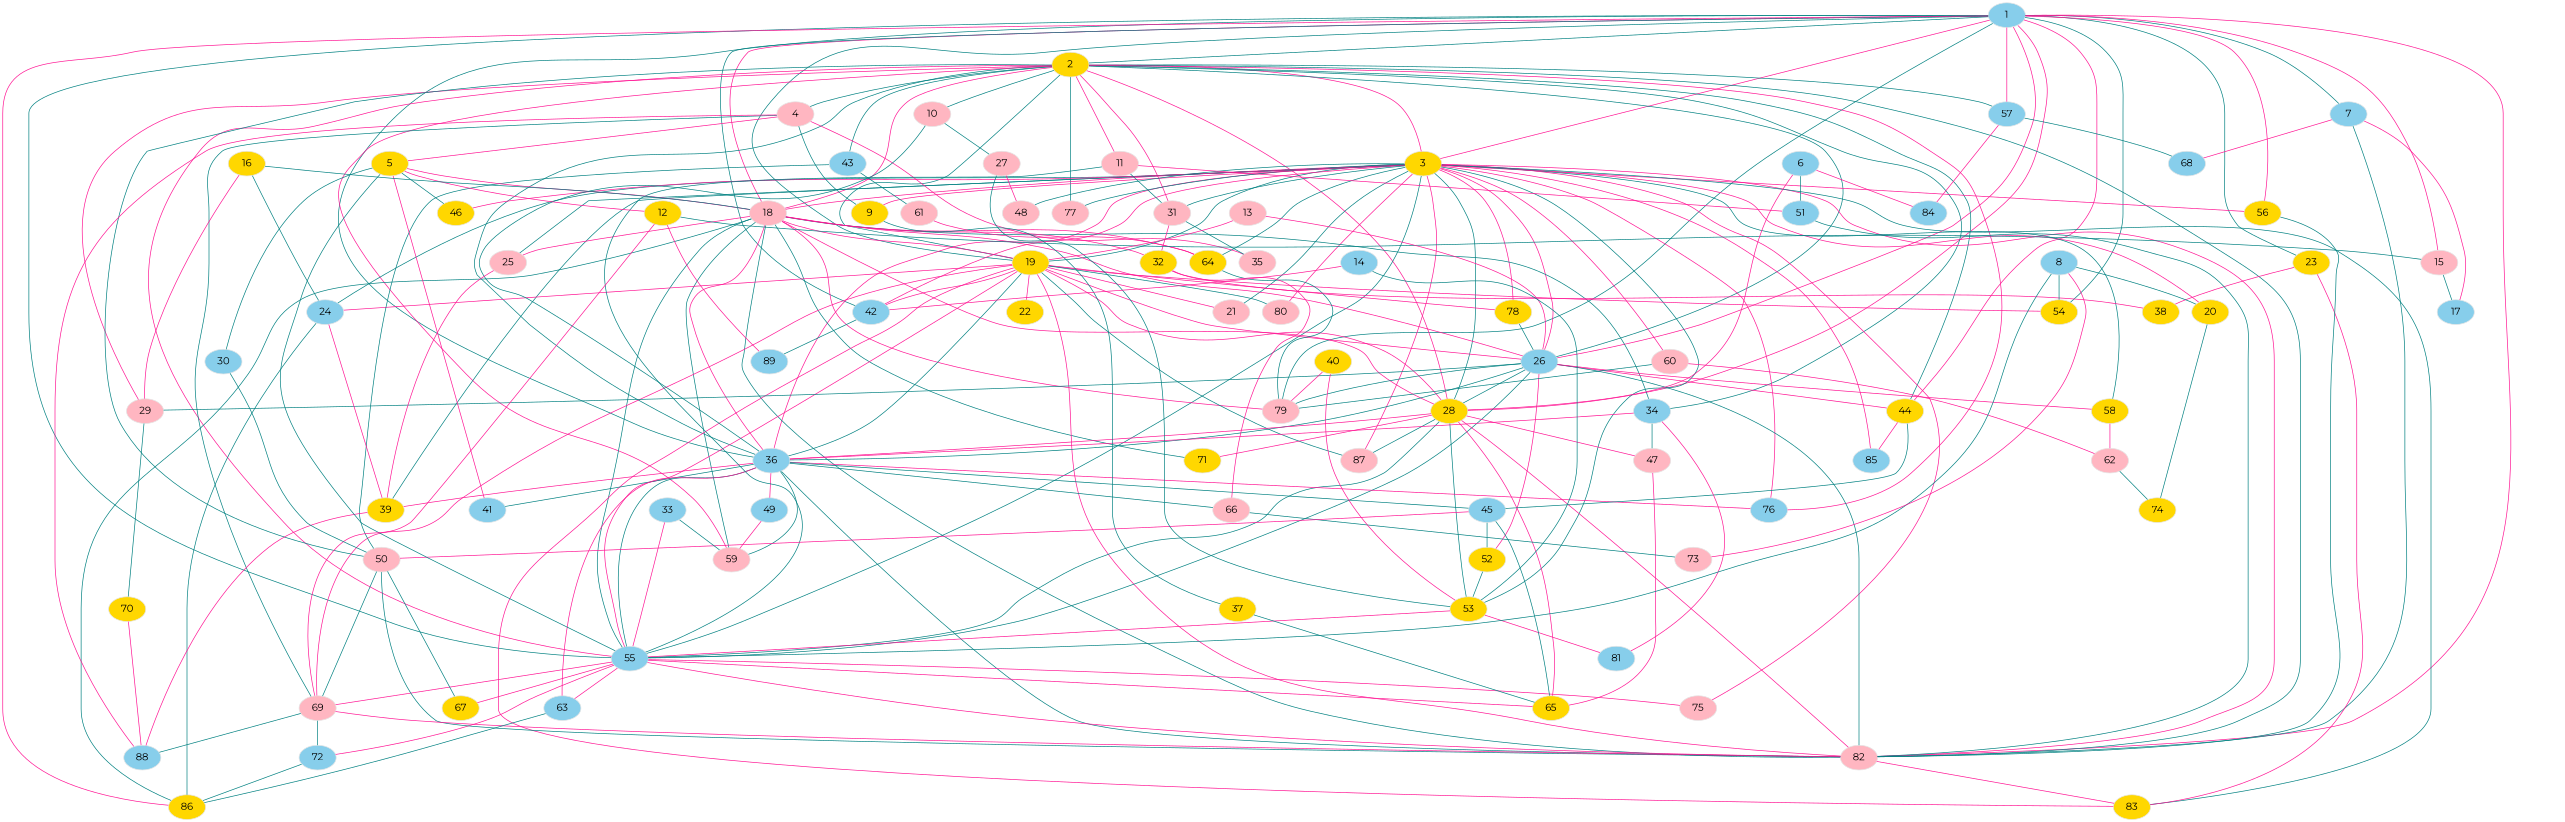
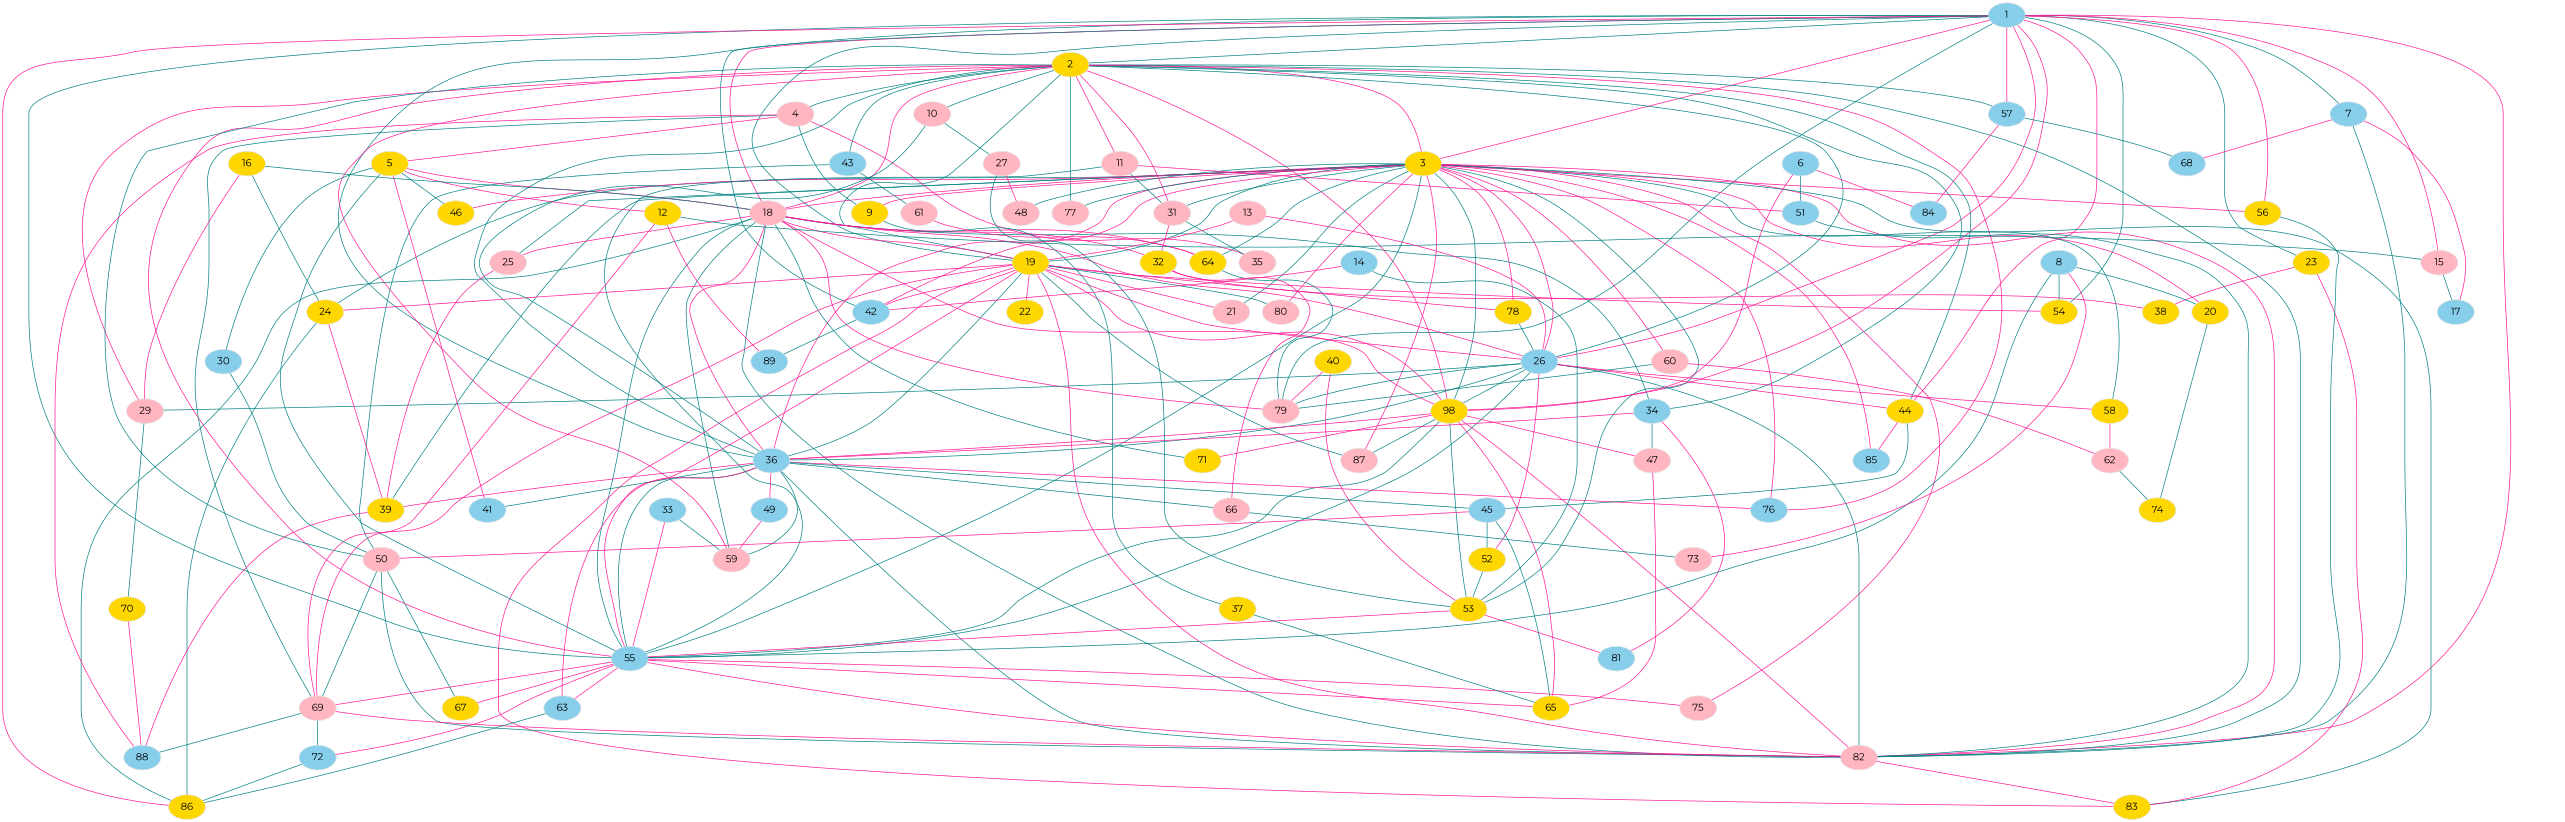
node "24": fillcolor skyblue -> gold
node "28": label "28" -> "98"
